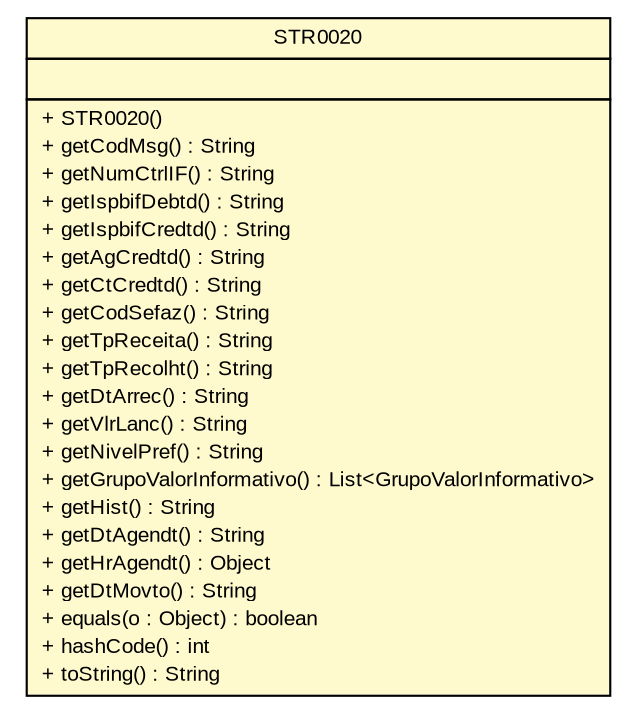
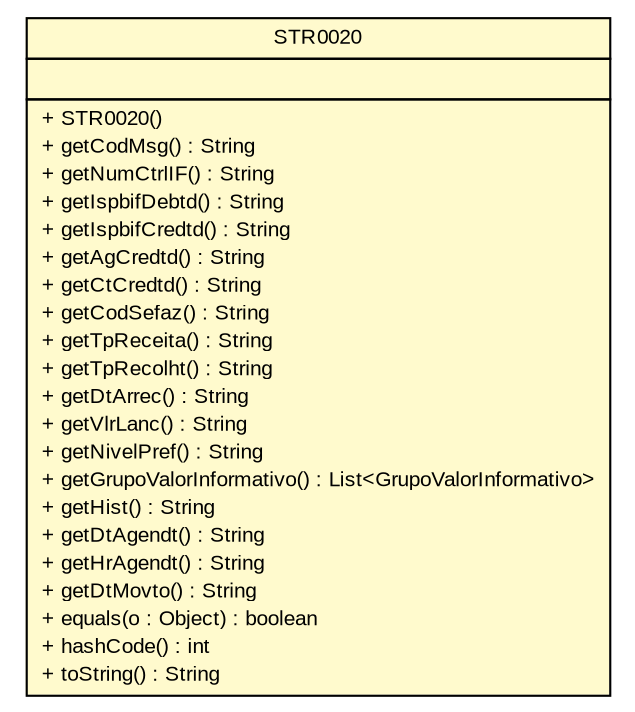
node "STR0020": text "+ getHrAgendt() : Object" -> "+ getHrAgendt() : String"
